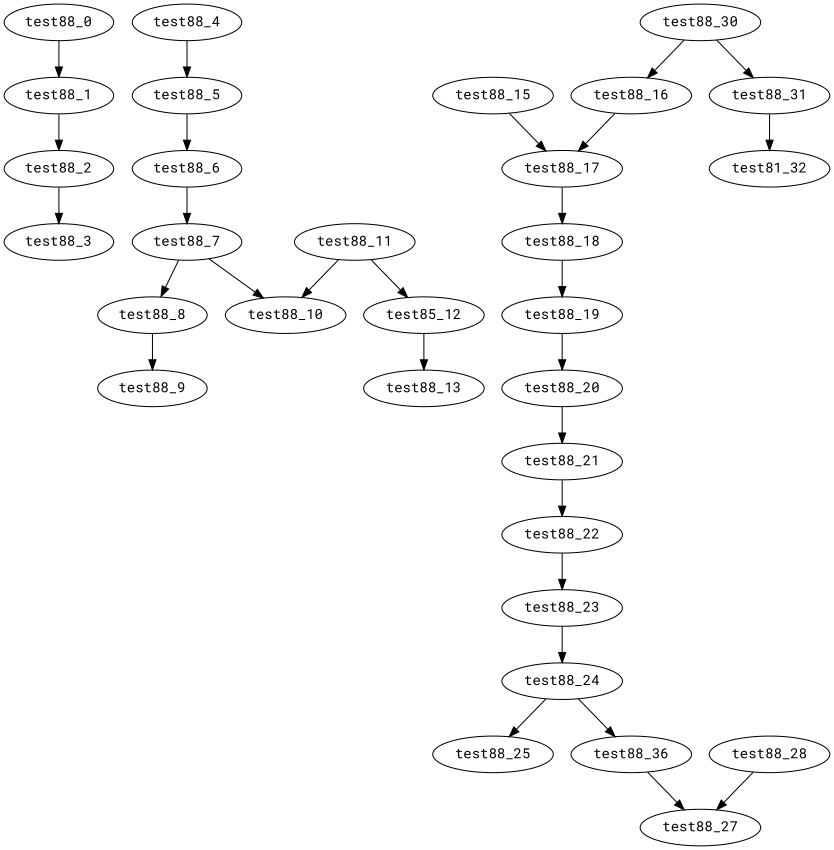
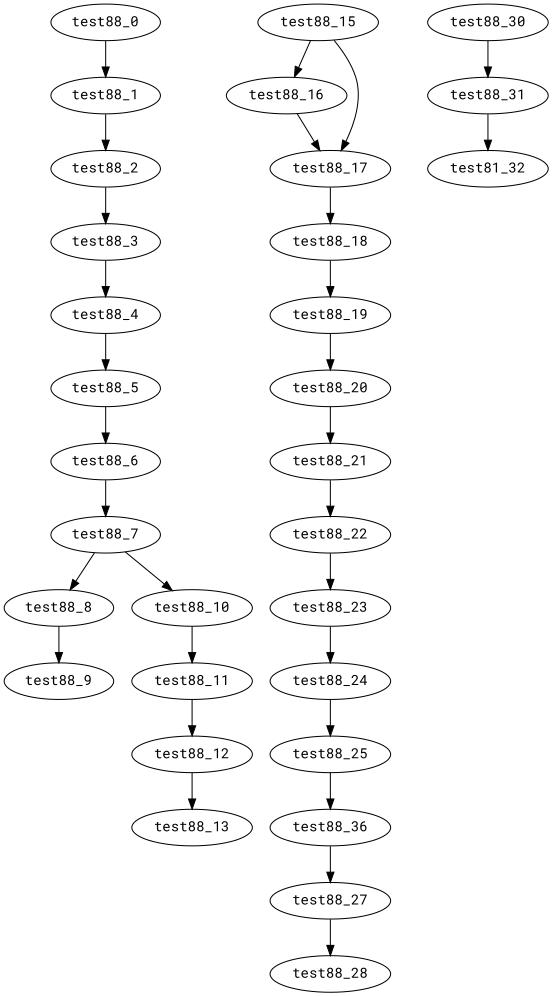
edge "test88_30" -> "test88_16": now "test88_15" -> "test88_16"
edge "test88_3" -> "test88_4": added
edge "test88_11" -> "test88_10": reversed
node "test85_12": label "test85_12" -> "test88_12"
edge "test88_24" -> "test88_36": now "test88_25" -> "test88_36"
edge "test88_28" -> "test88_27": reversed
